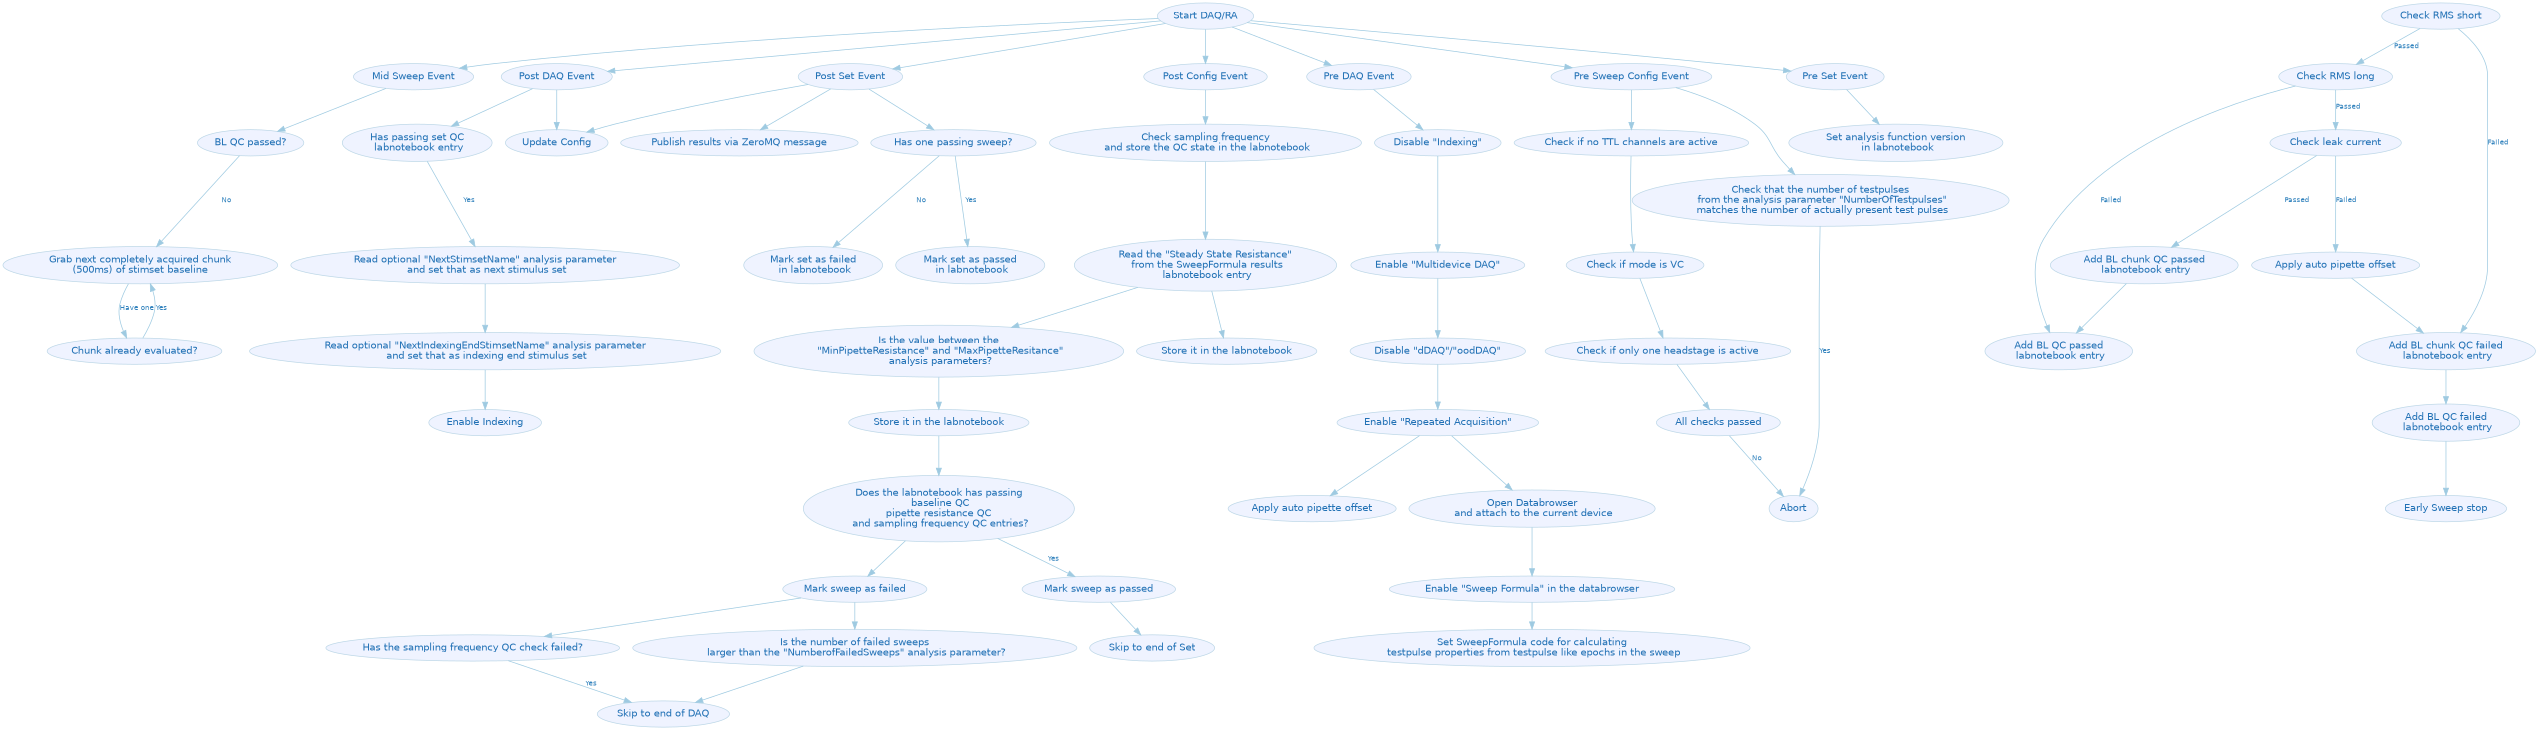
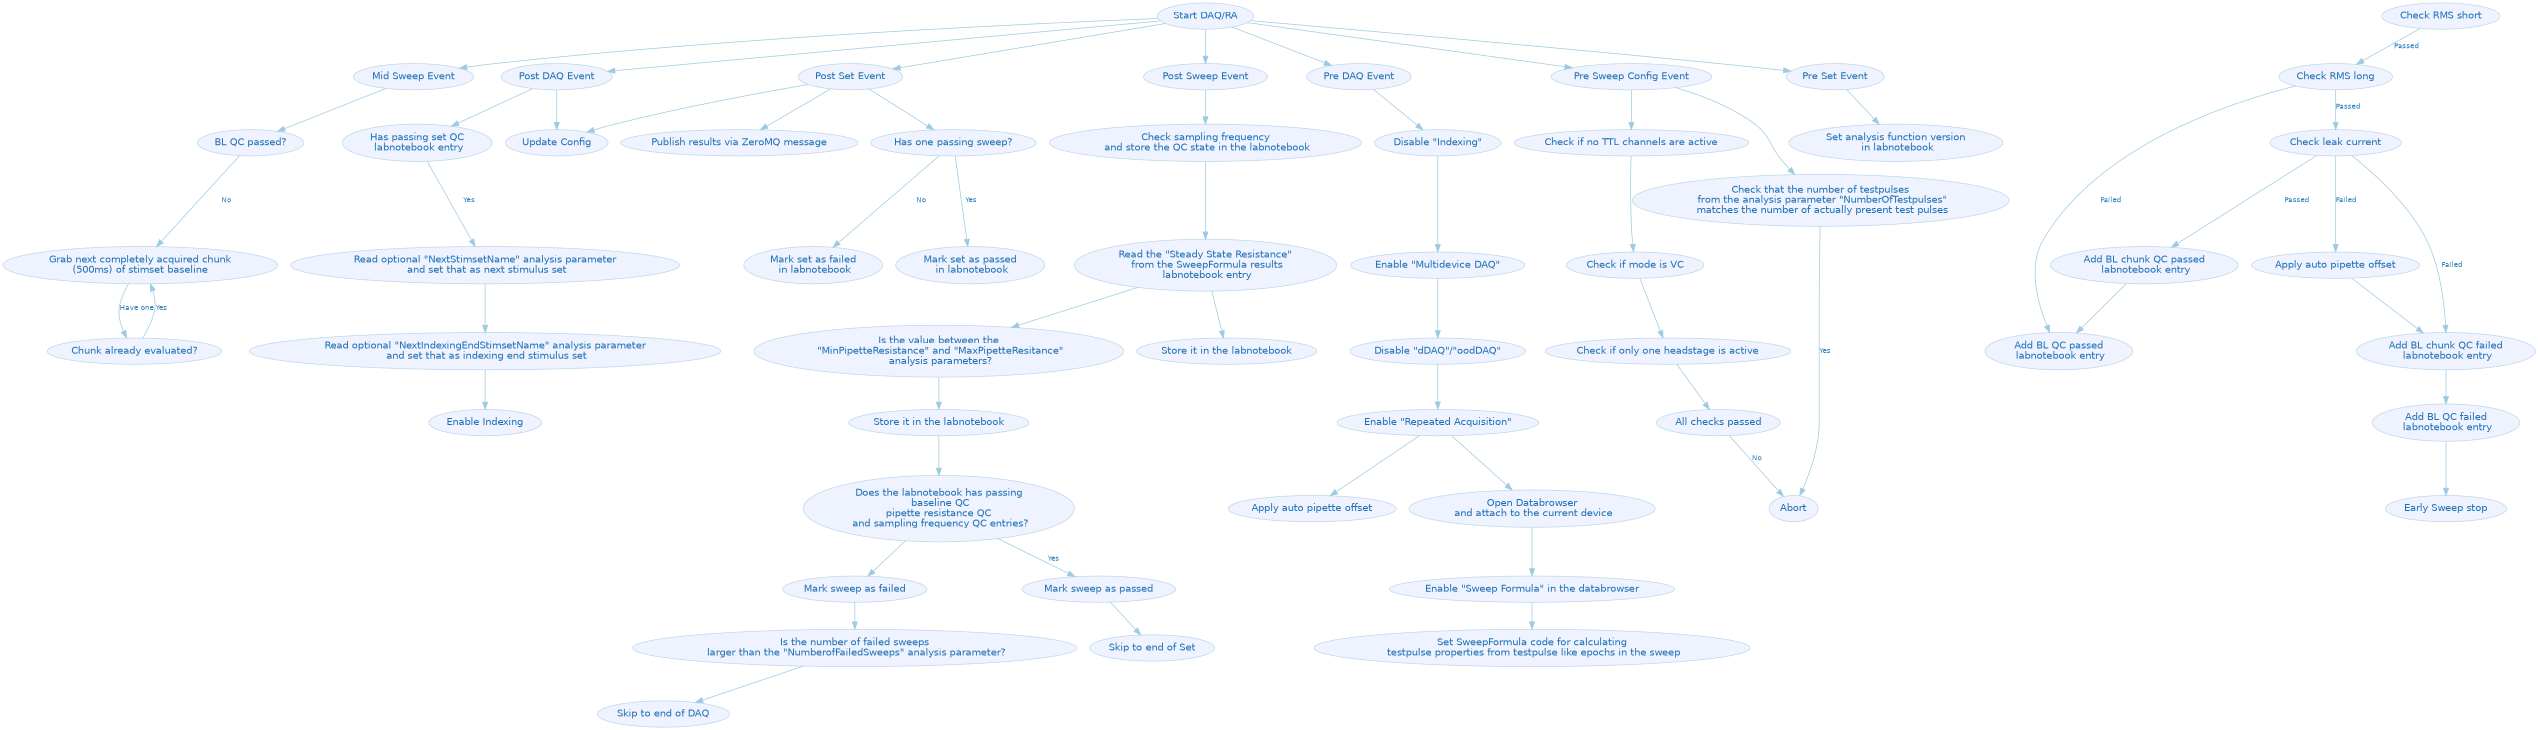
node "Post Config Event": label "Post Config Event" -> "Post Sweep Event"
edge "Check RMS short" -> "Add BL chunk QC failed labnotebook entry": now "Check leak current" -> "Add BL chunk QC failed labnotebook entry"
node "Has the sampling frequency QC check failed?": removed
